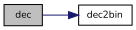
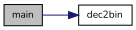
node "dec": label "dec" -> "main"
